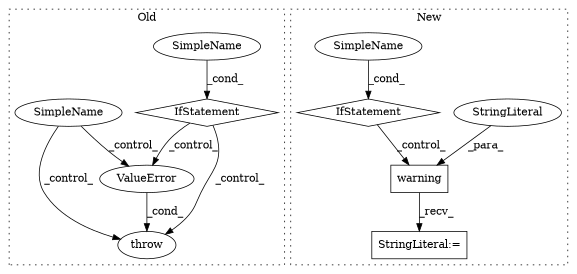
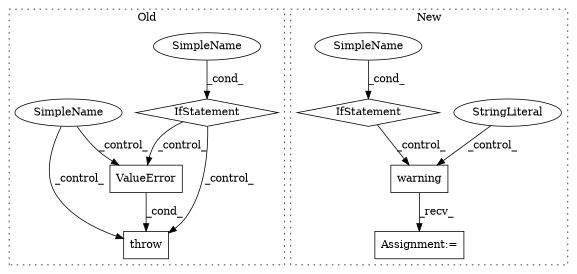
edge "StringLiteral" -> "warning": label "_para_" -> "_control_"
node "ValueError": shape ellipse -> box
node "throw": shape ellipse -> box
node "StringLiteral:=": label "StringLiteral:=" -> "Assignment:="
